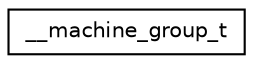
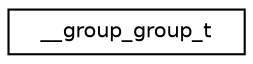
node "__machine_group_t": label "__machine_group_t" -> "__group_group_t"
